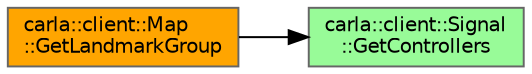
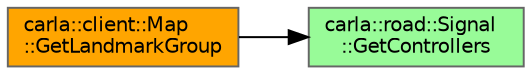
node "carla::client::Signal ::GetControllers": label "carla::client::Signal ::GetControllers" -> "carla::road::Signal ::GetControllers"
